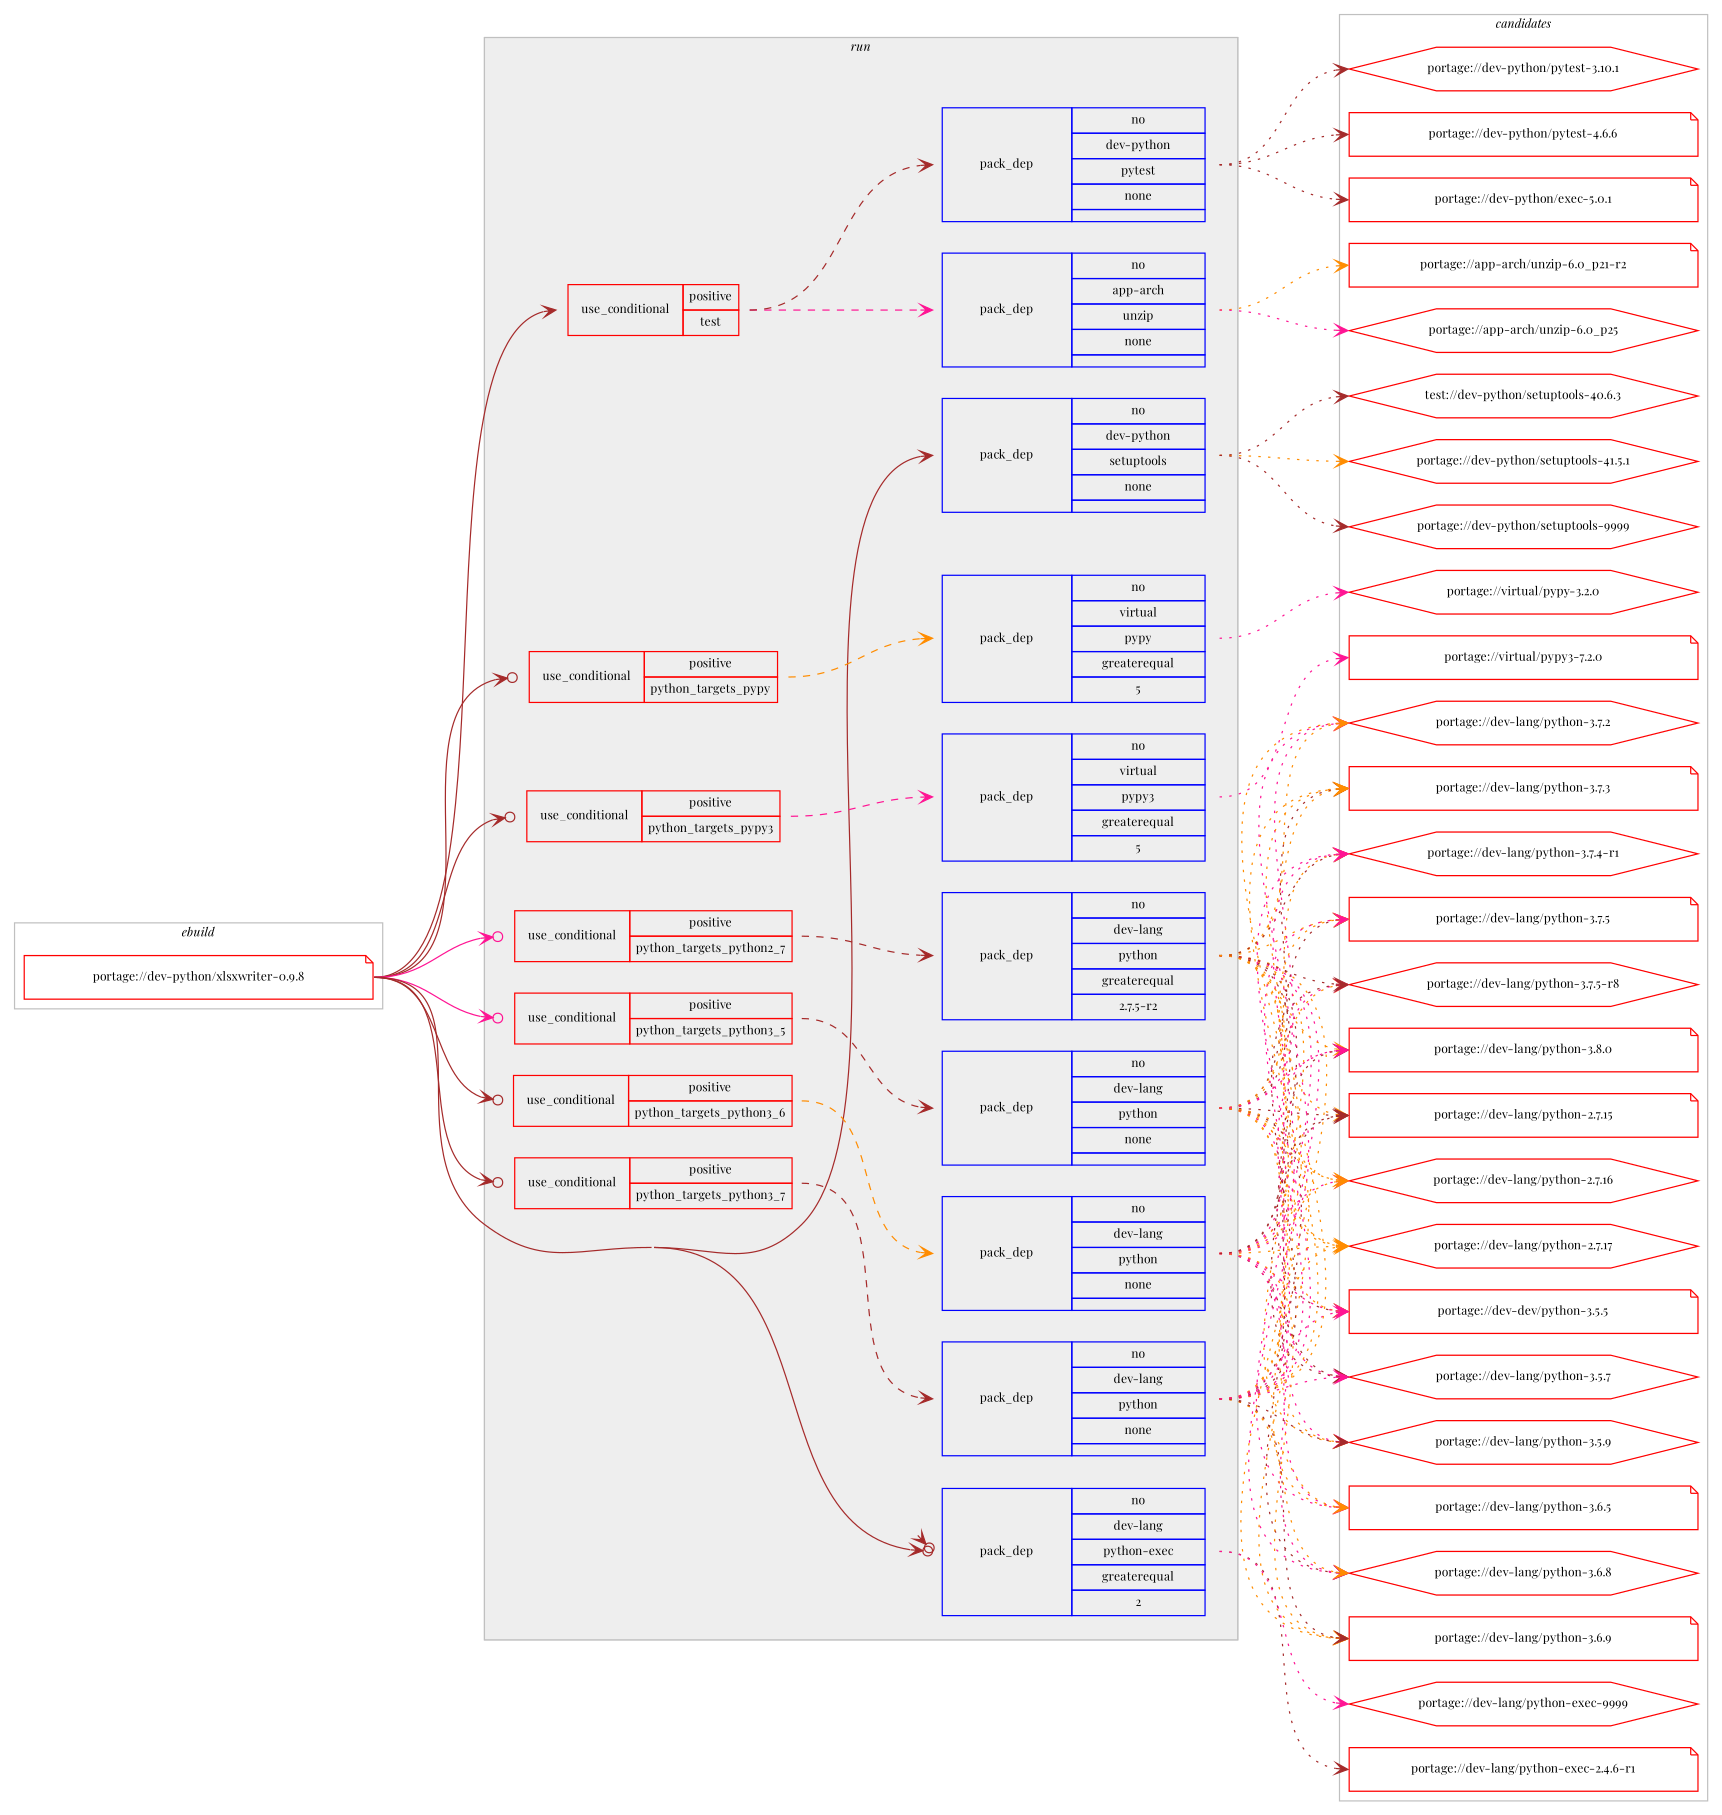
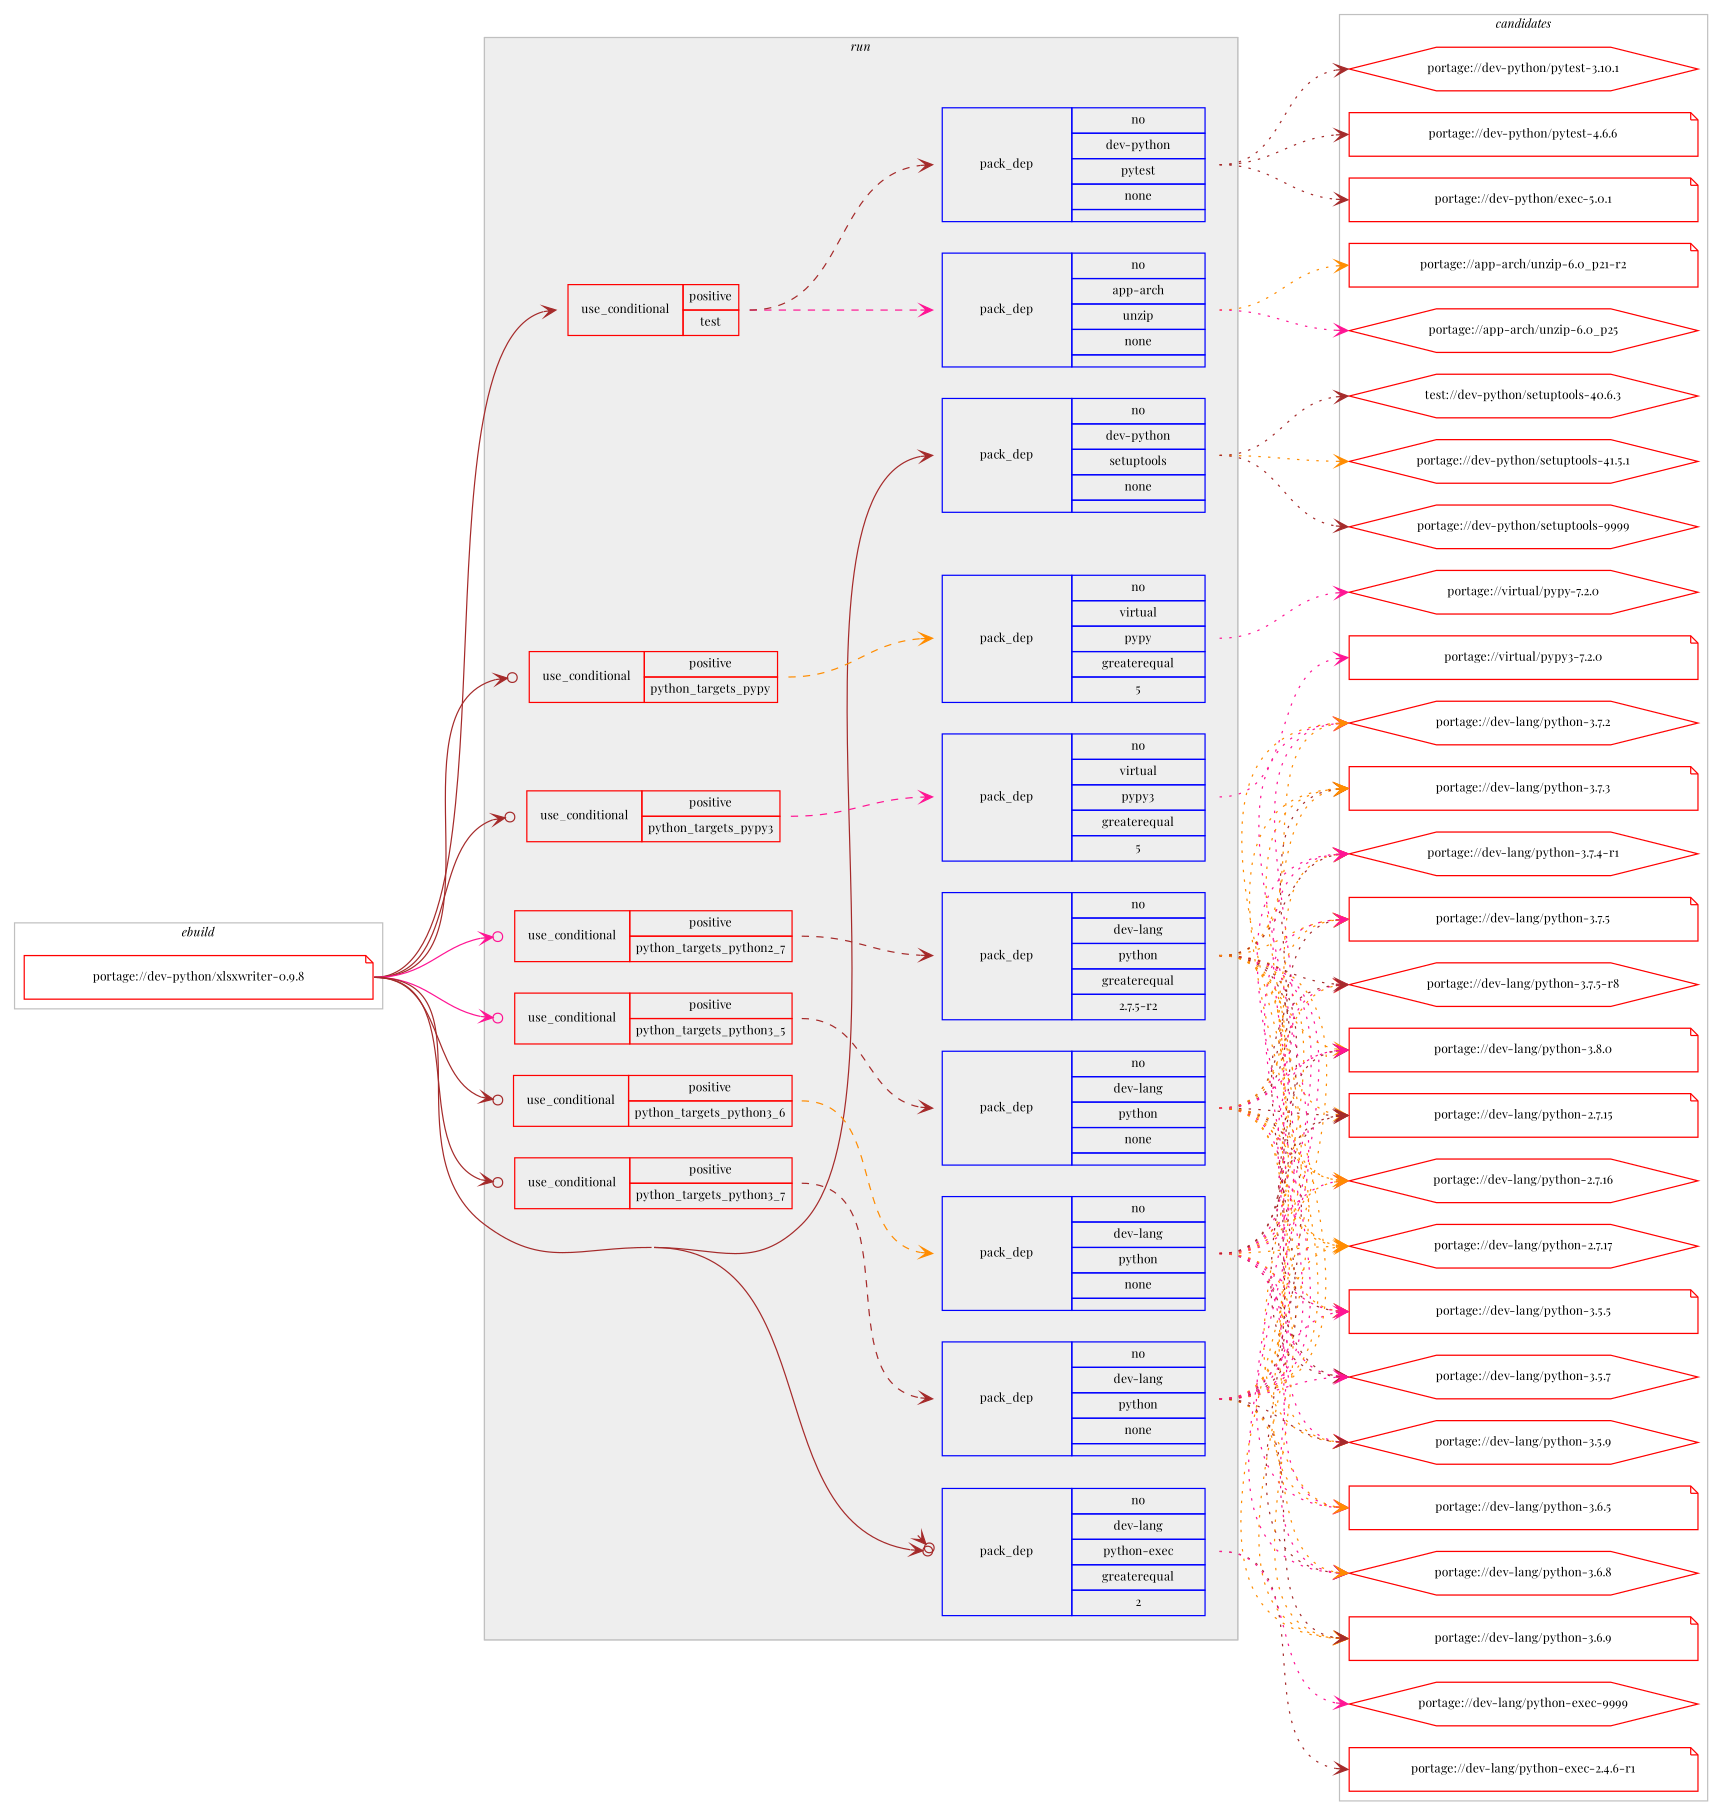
node "portage://virtual/pypy-3.2.0": label "portage://virtual/pypy-3.2.0" -> "portage://virtual/pypy-7.2.0"
node "portage://dev-dev/python-3.5.5": label "portage://dev-dev/python-3.5.5" -> "portage://dev-lang/python-3.5.5"
